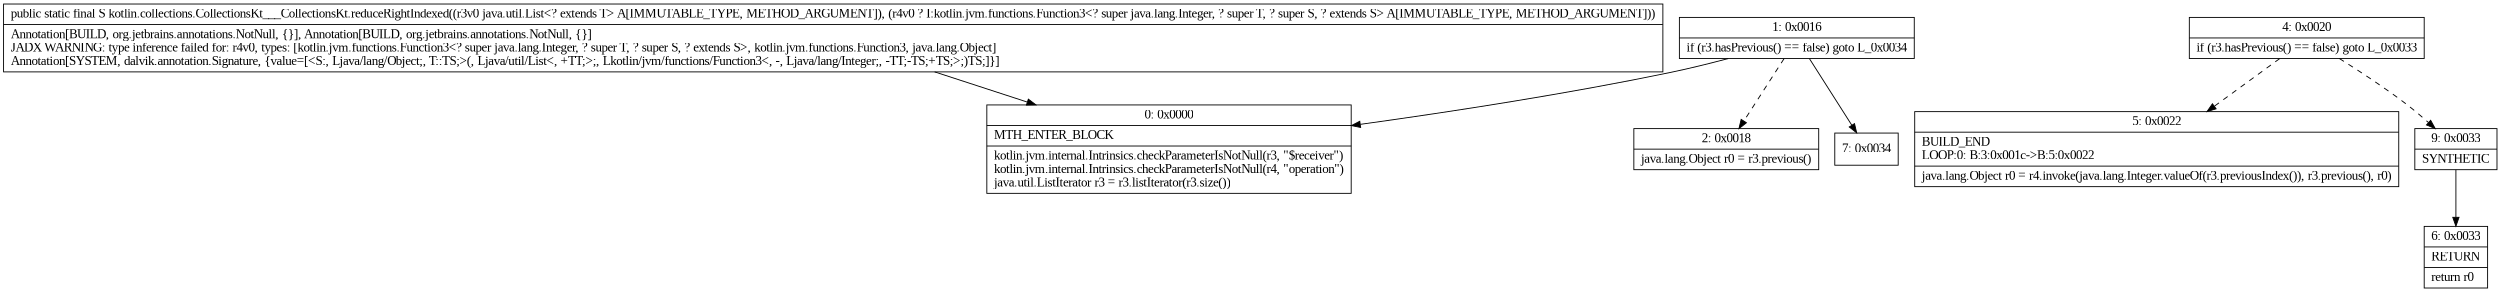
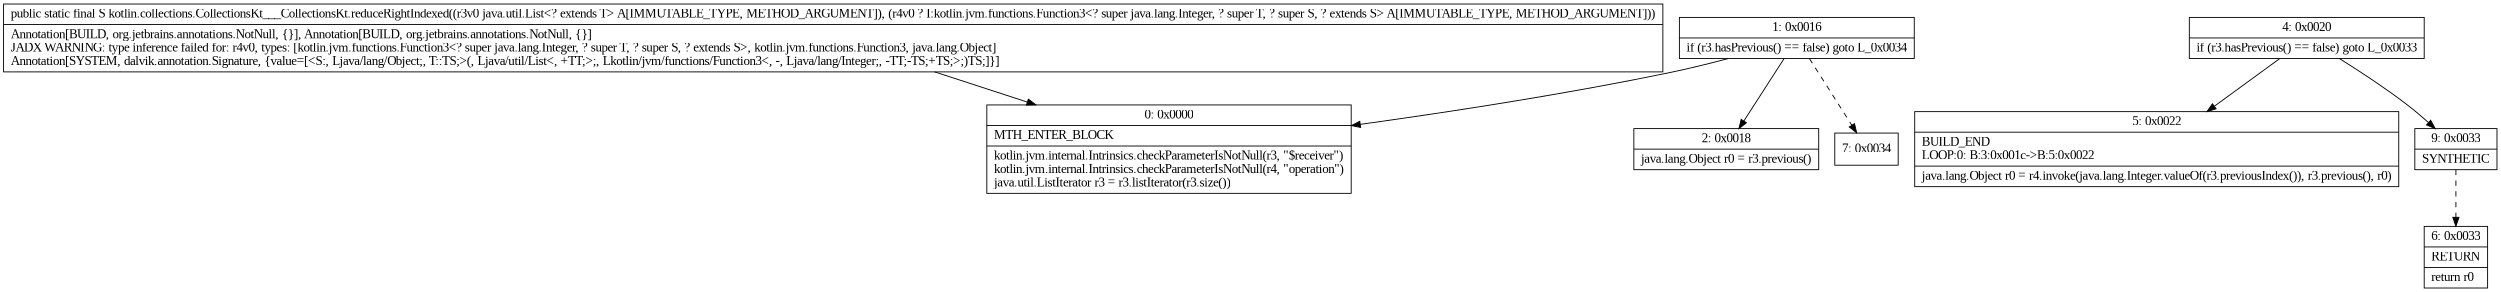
edge "4: 0x0020" -> "5: 0x0022": style dashed -> solid
edge "4: 0x0020" -> "9: 0x0033": style dashed -> solid
edge "1: 0x0016" -> "2: 0x0018": style dashed -> solid
edge "1: 0x0016" -> "7: 0x0034": style solid -> dashed
edge "9: 0x0033" -> "6: 0x0033": style solid -> dashed
